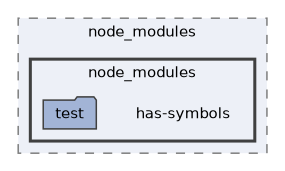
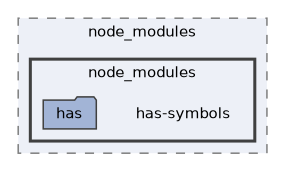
node "test": label "test" -> "has"
